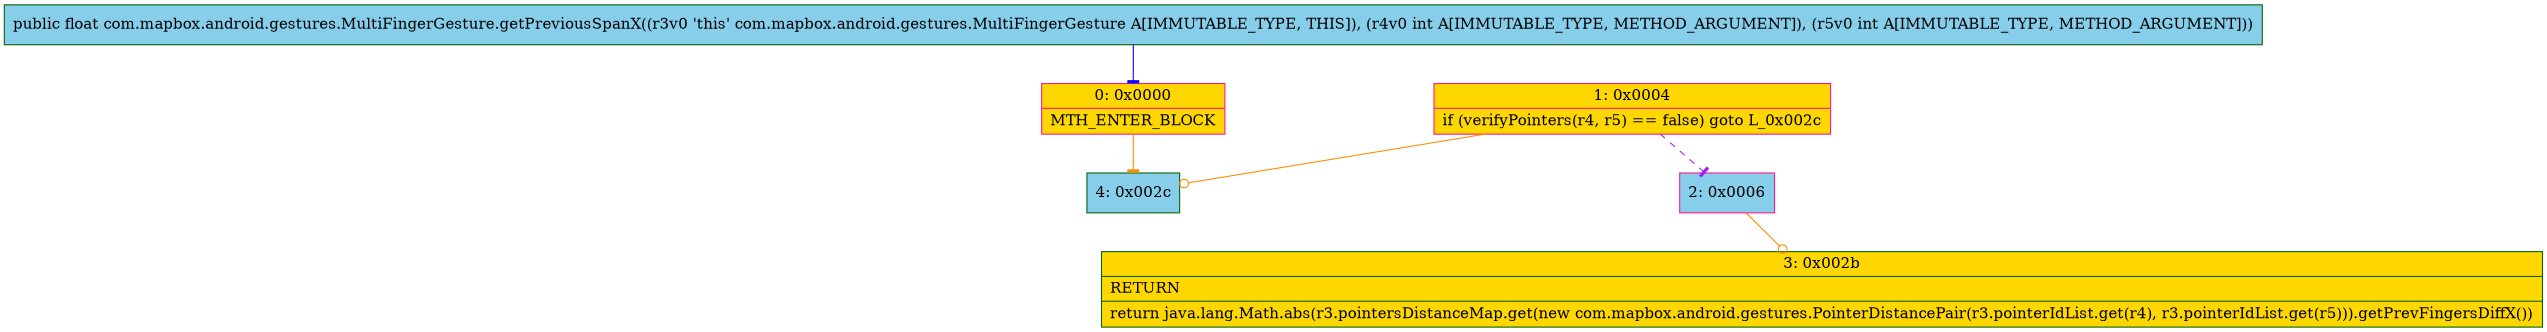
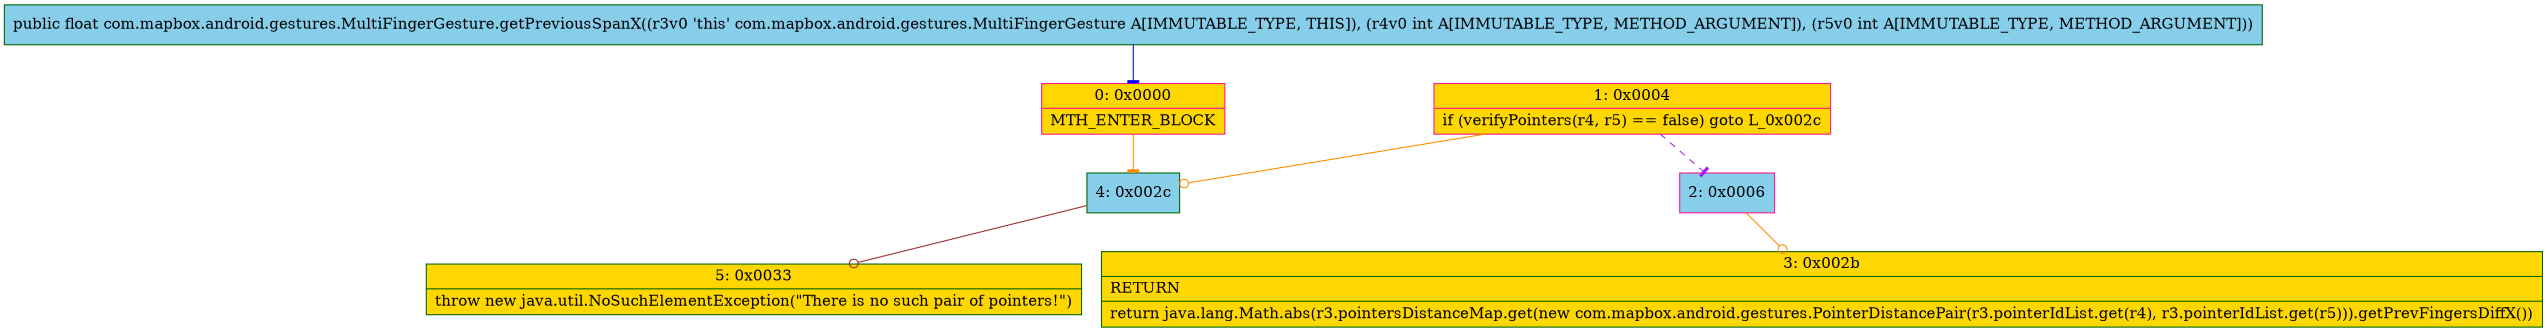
node "5: 0x0033": added
